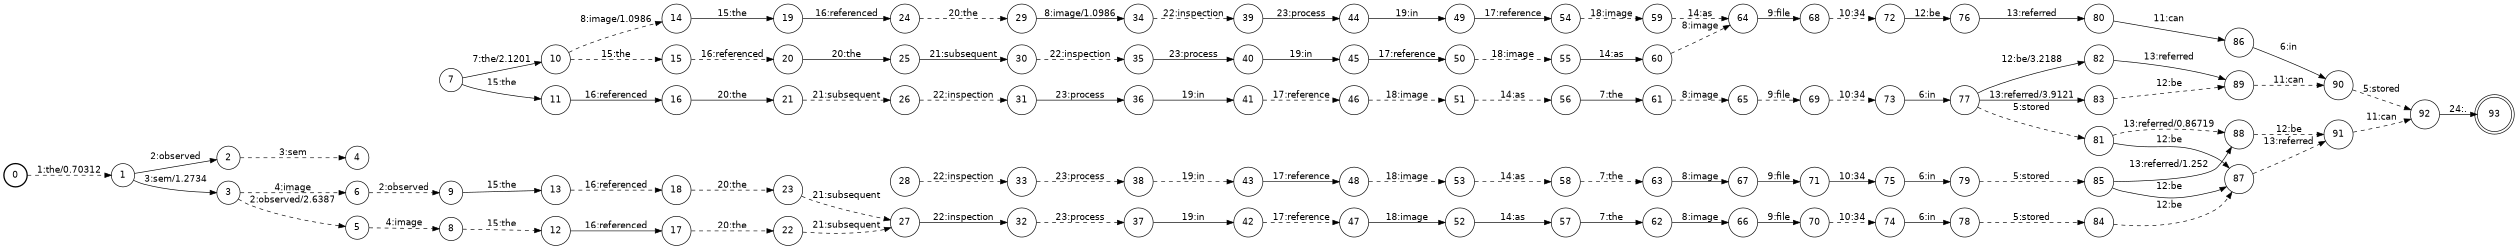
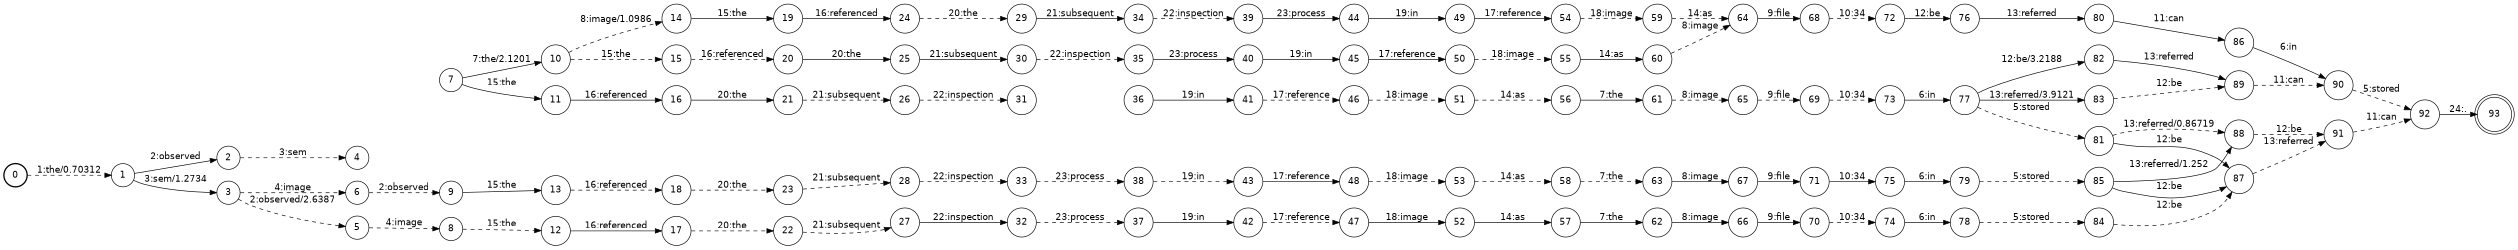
edge "29" -> "34": label "8:image/1.0986" -> "21:subsequent"
edge "31" -> "36": removed, label "23:process"
edge "23" -> "27": now "23" -> "28"
